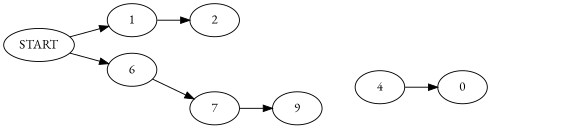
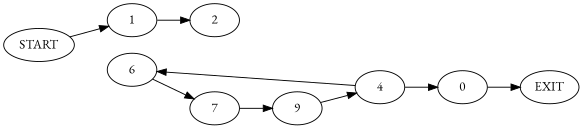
edge "START" -> "6": now "4" -> "6"
node "EXIT": added
edge "9" -> "4": added
